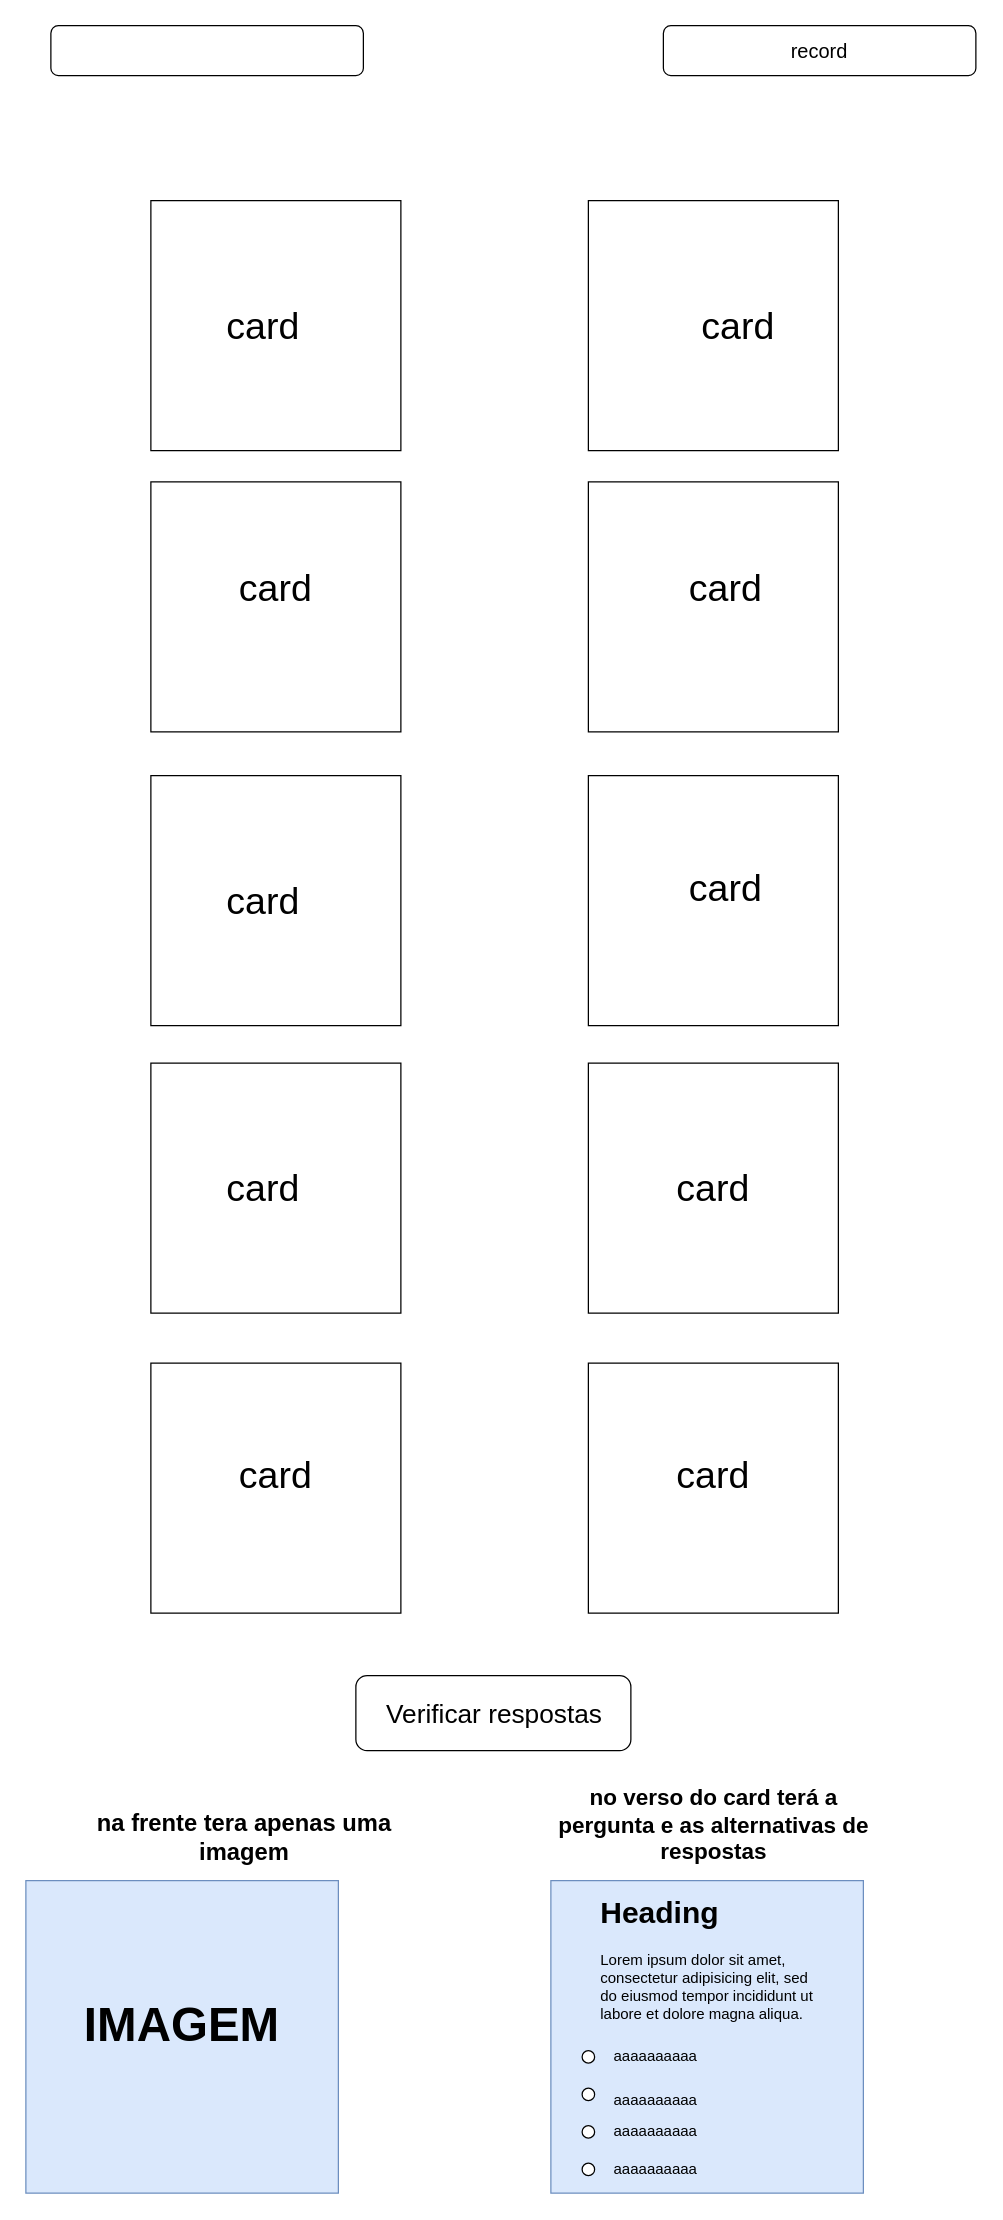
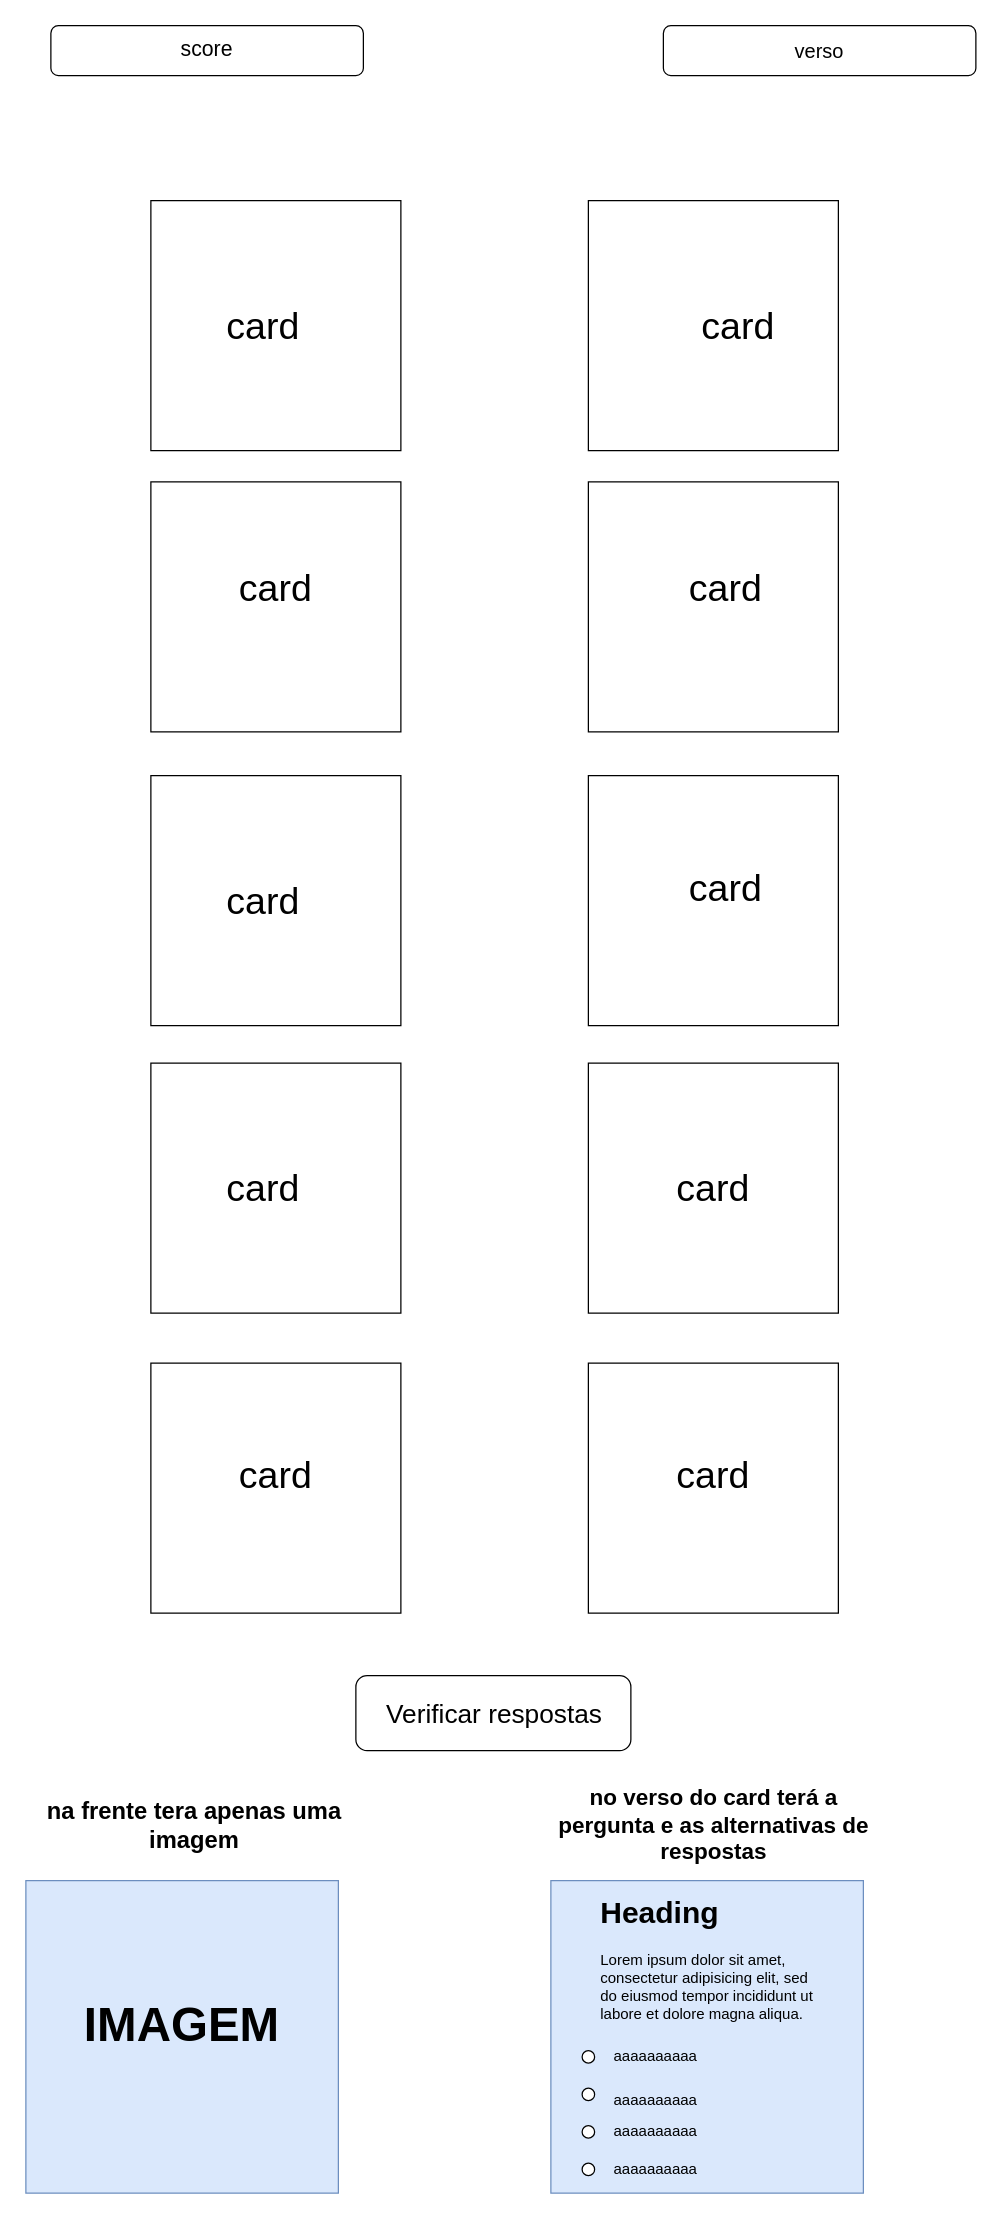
node "score": added
node "record": label "record" -> "verso"
node "na frente tera apenas uma imagem": moved (244, 1838) -> (194, 1826)
